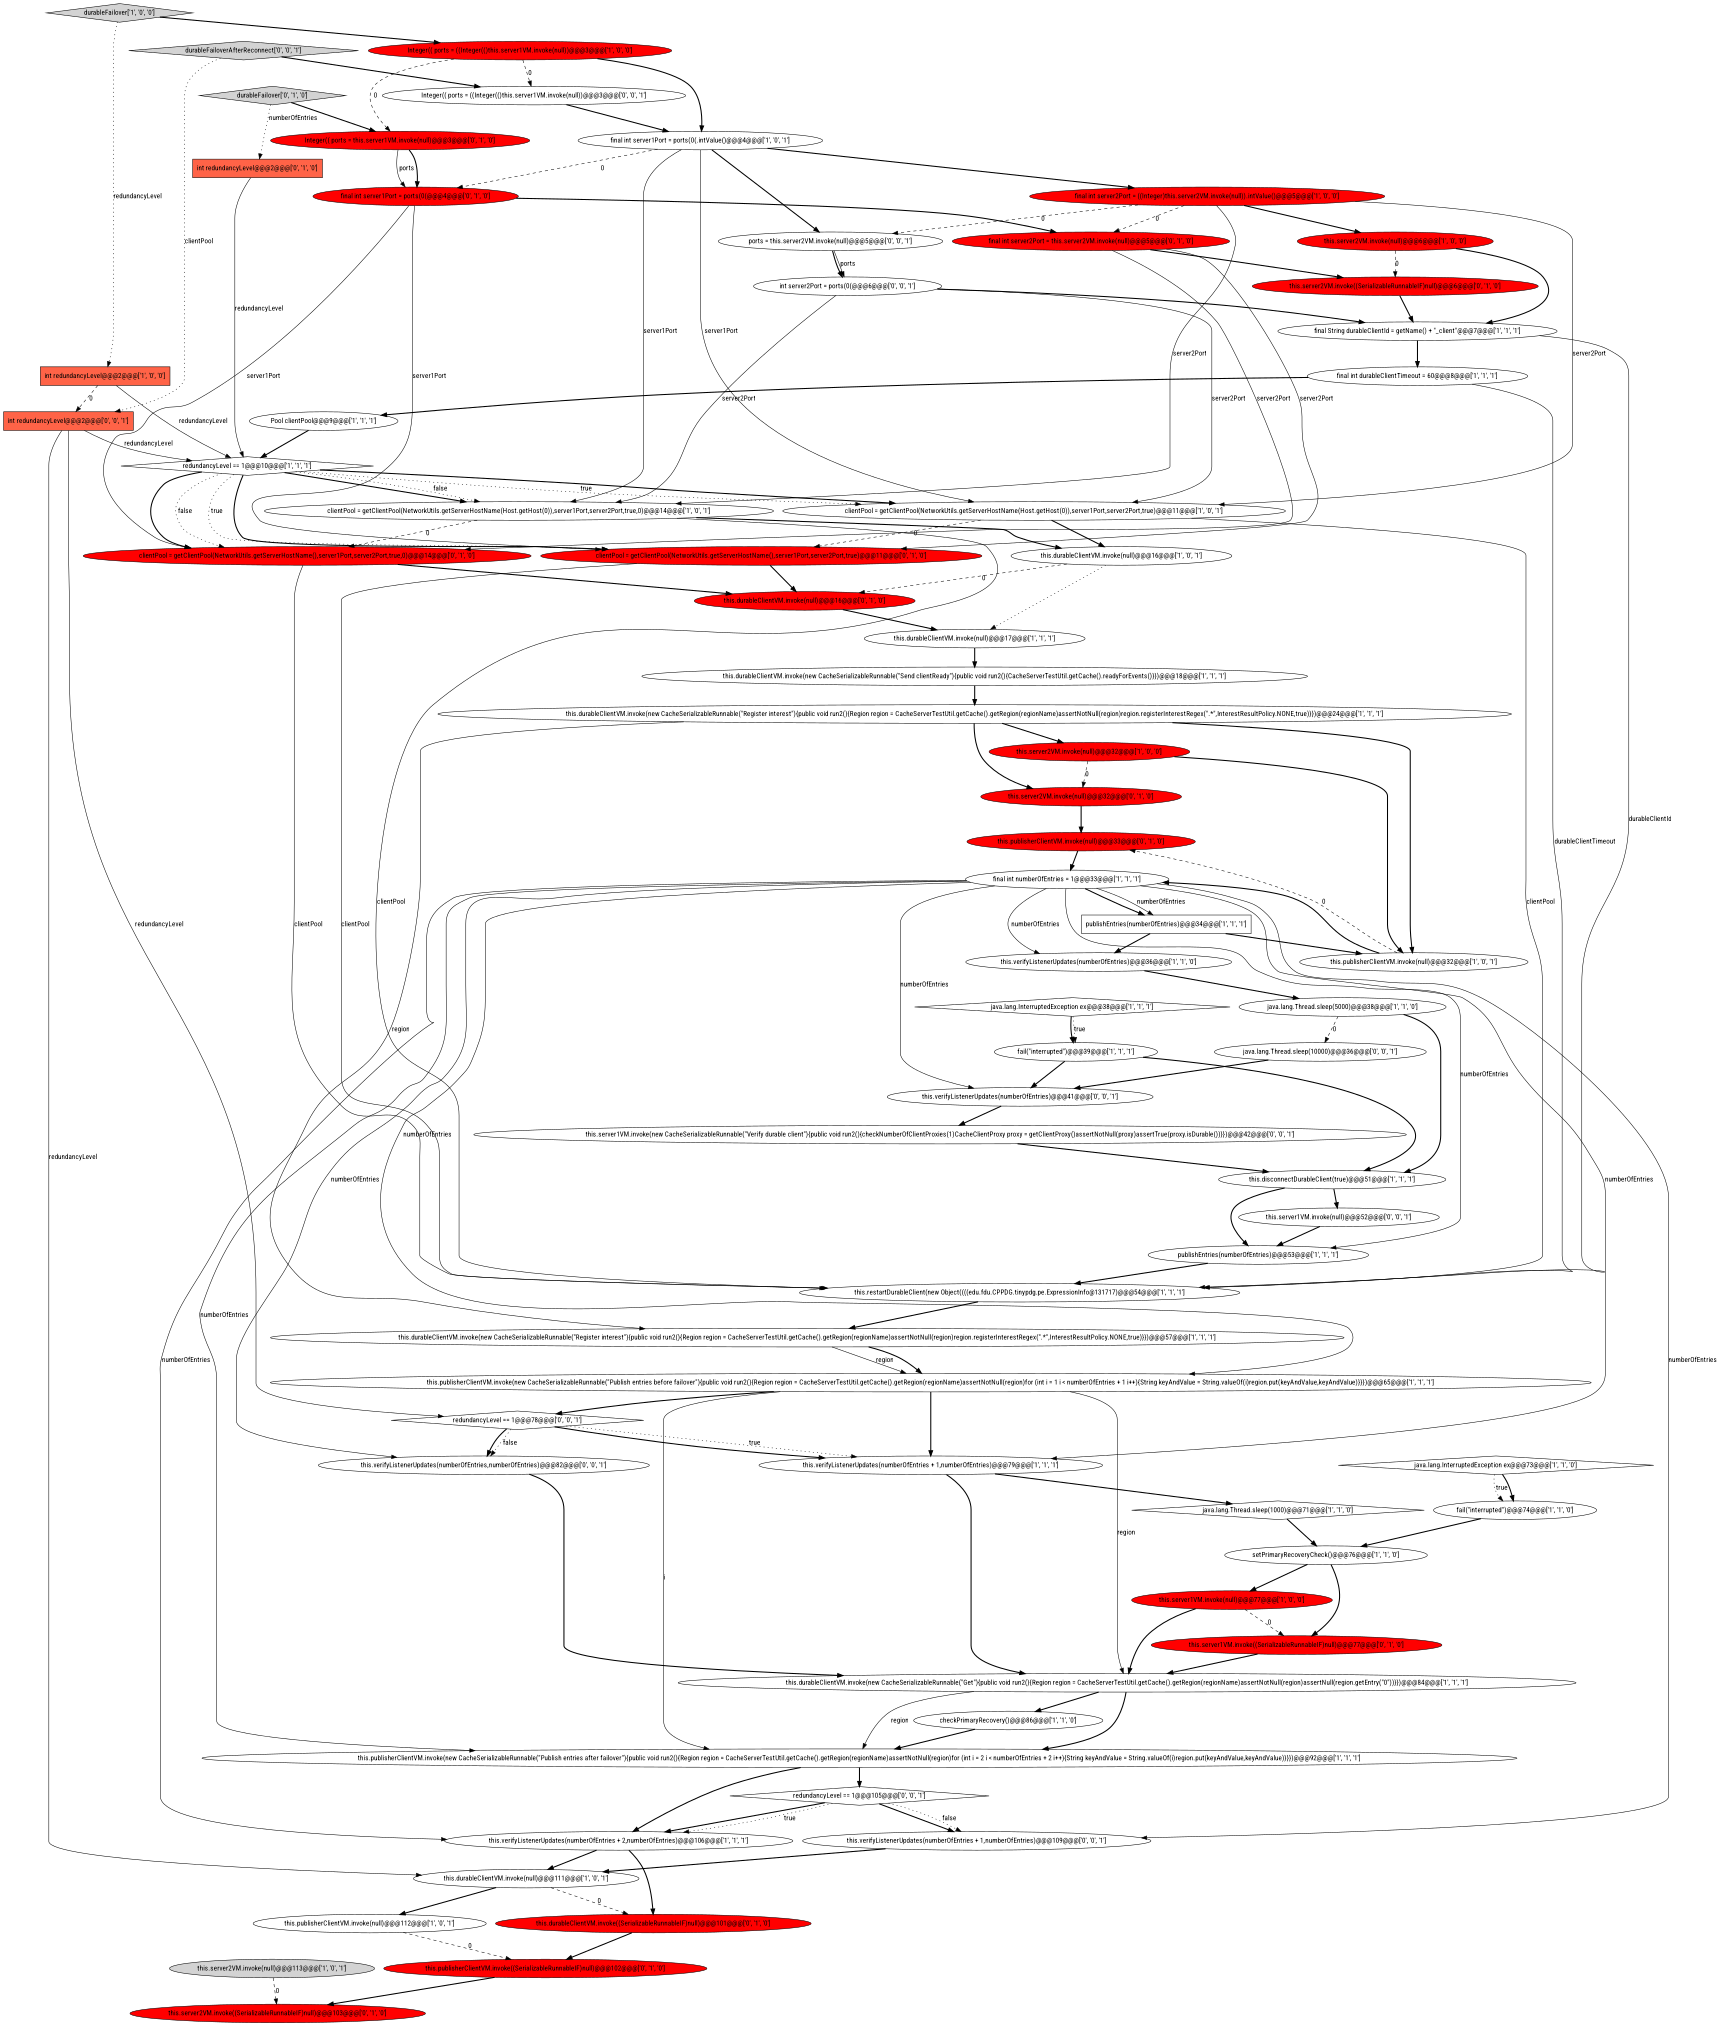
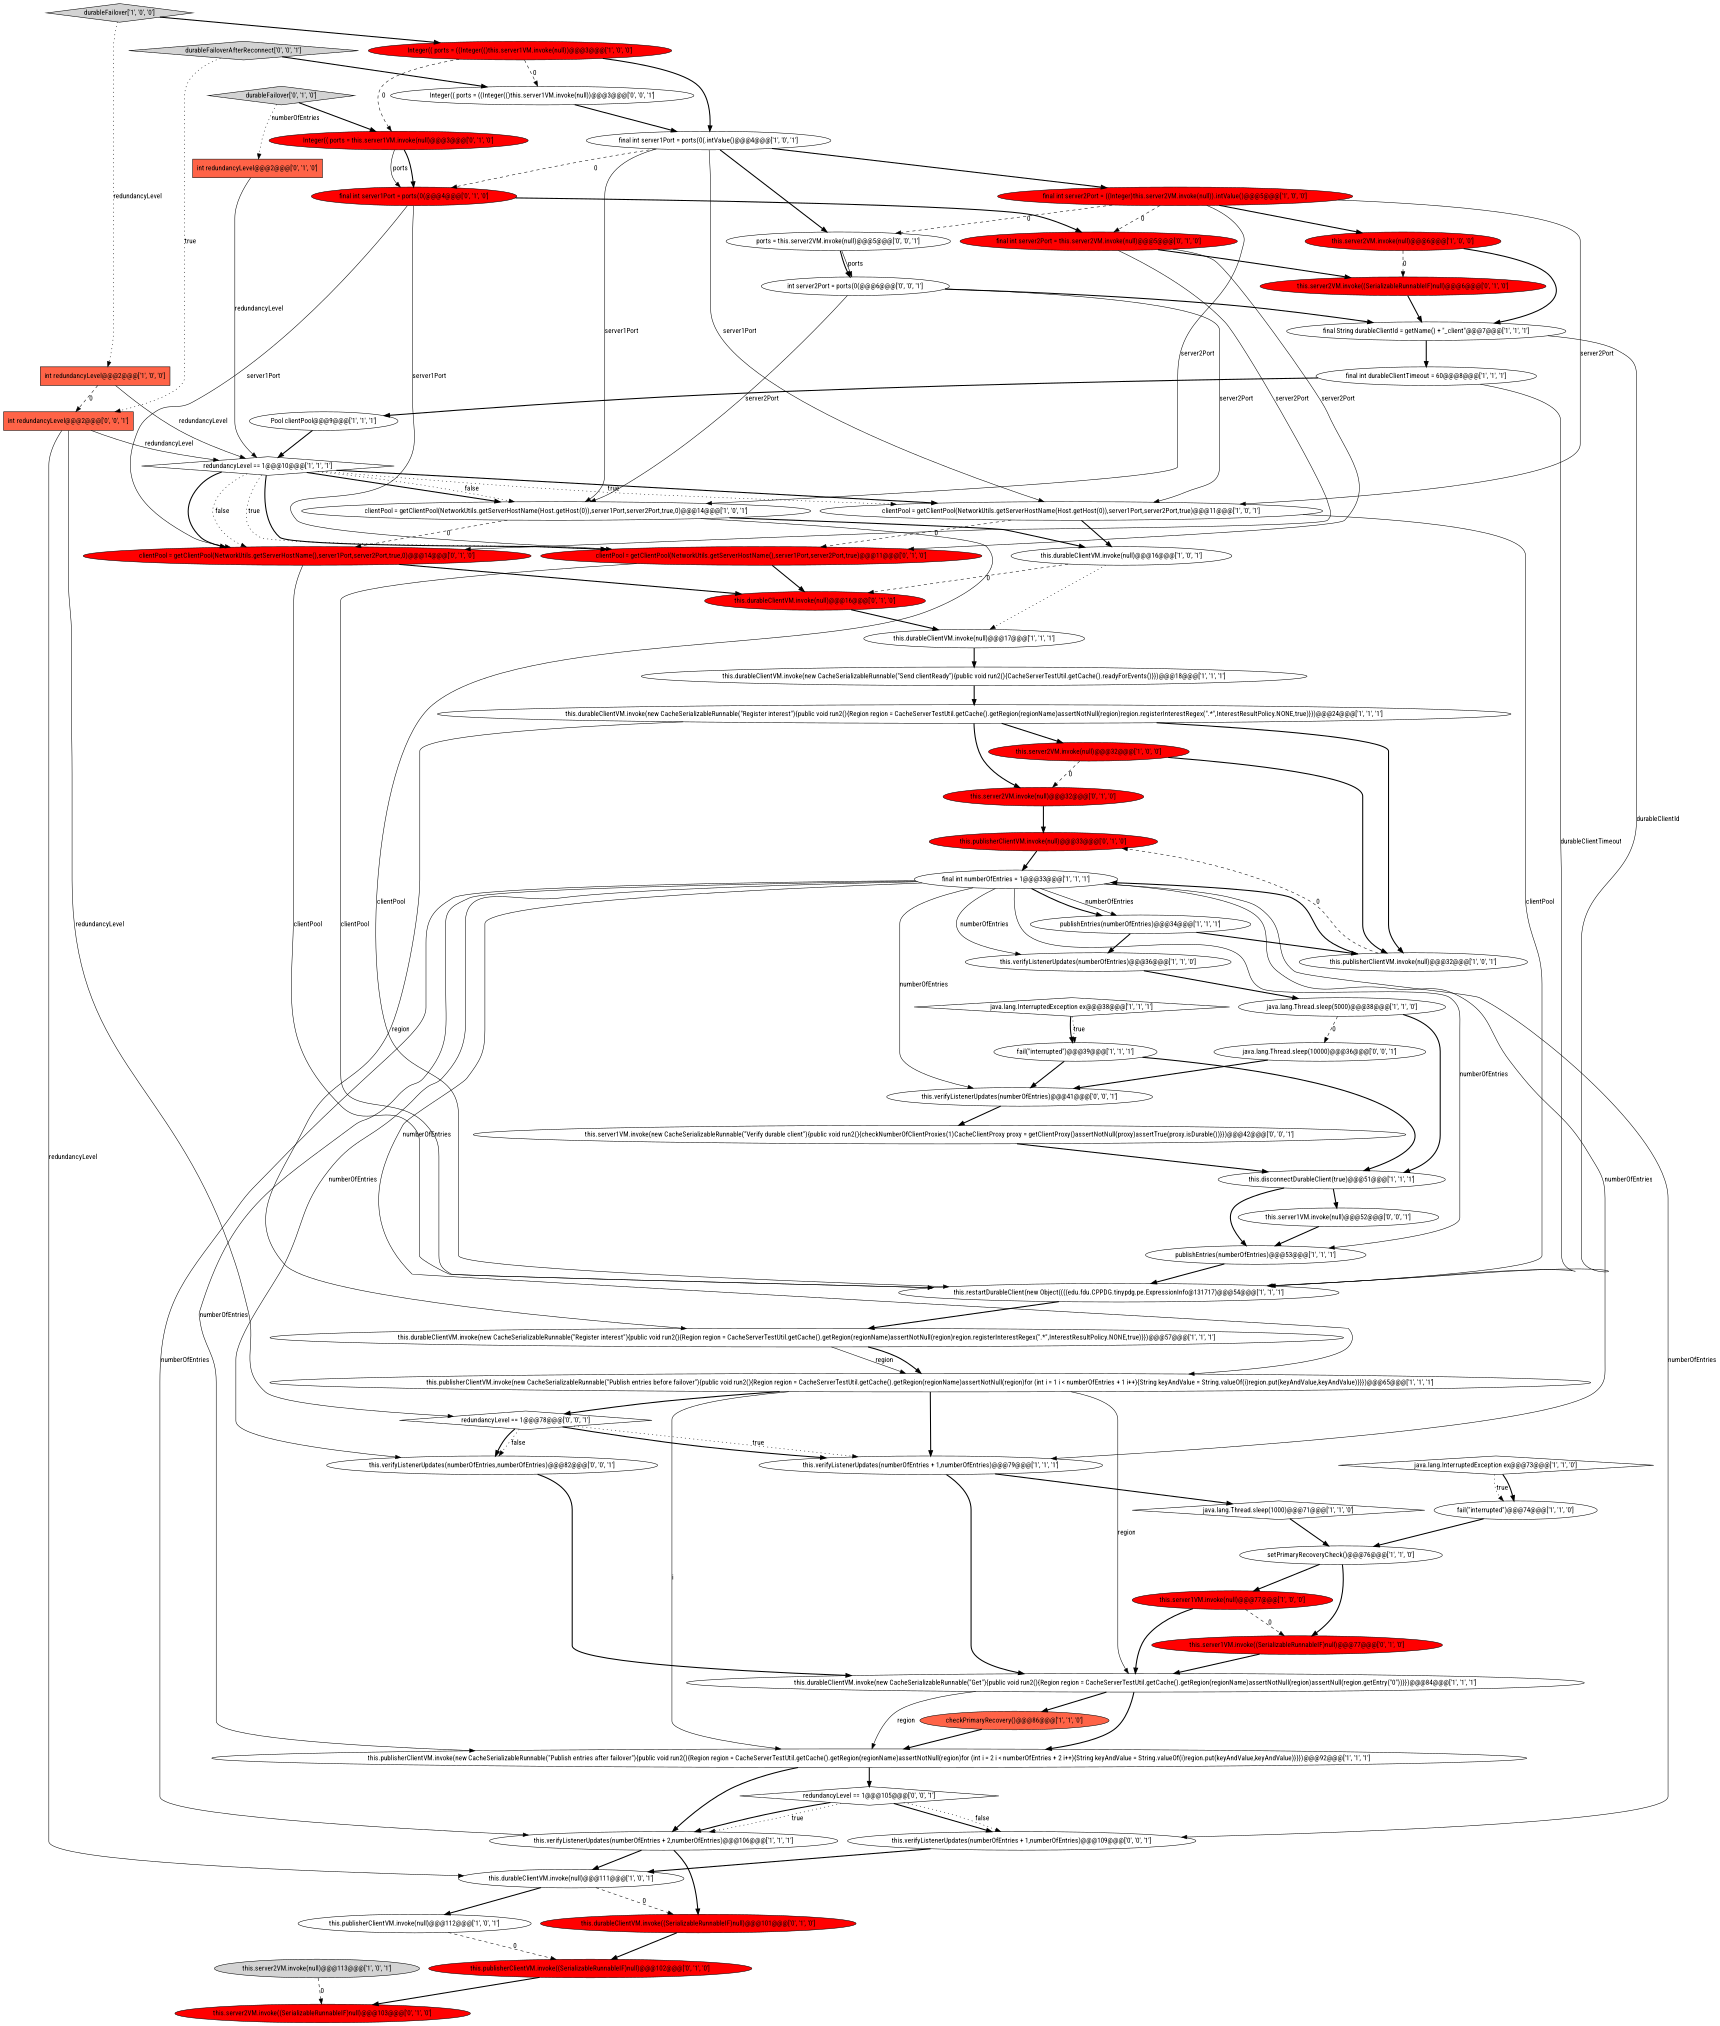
edge "durableFailoverAfterReconnect['0', '0', '1']" -> "int redundancyLevel@@@2@@@['0', '0', '1']": label "clientPool" -> "true"
node "publishEntries(numberOfEntries)@@@34@@@['1', '1', '1']": shape box -> ellipse
node "checkPrimaryRecovery()@@@86@@@['1', '1', '0']": fillcolor white -> tomato
